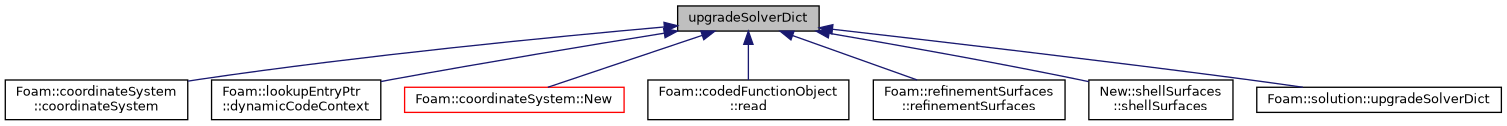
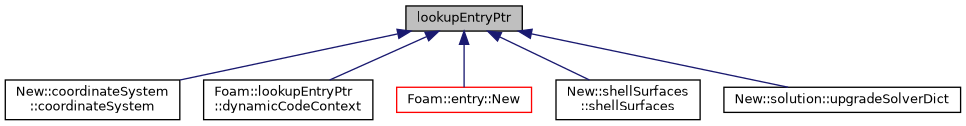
node "upgradeSolverDict": label "upgradeSolverDict" -> "lookupEntryPtr"
node "Foam::coordinateSystem ::coordinateSystem": label "Foam::coordinateSystem ::coordinateSystem" -> "New::coordinateSystem ::coordinateSystem"
node "Foam::coordinateSystem::New": label "Foam::coordinateSystem::New" -> "Foam::entry::New"
node "Foam::codedFunctionObject ::read": removed
node "Foam::refinementSurfaces ::refinementSurfaces": removed
node "Foam::solution::upgradeSolverDict": label "Foam::solution::upgradeSolverDict" -> "New::solution::upgradeSolverDict"
